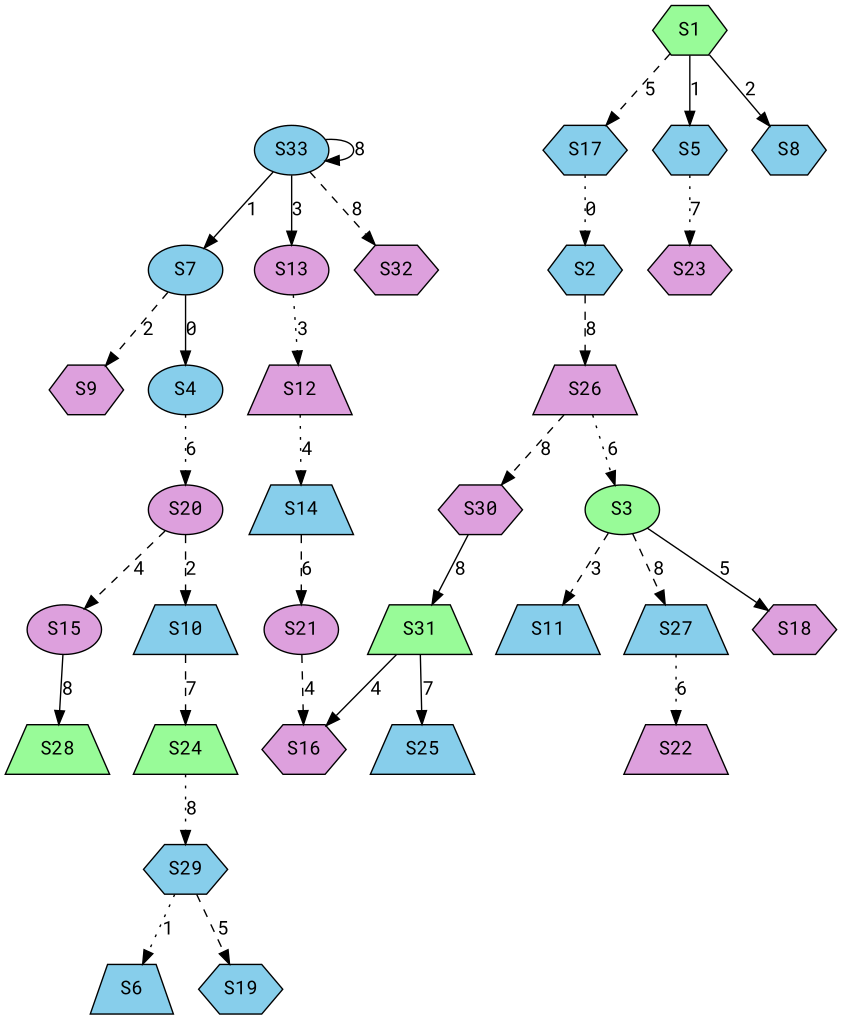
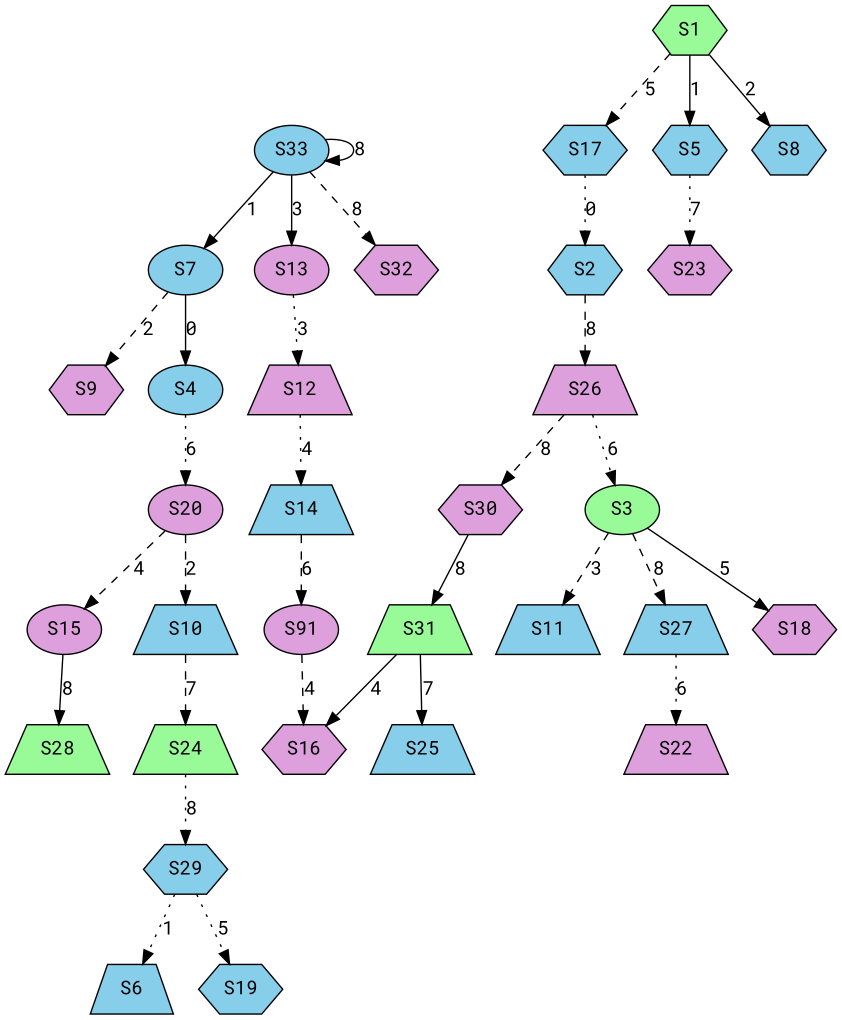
node "S21": label "S21" -> "S91"
edge "S29" -> "S19": style dashed -> dotted
